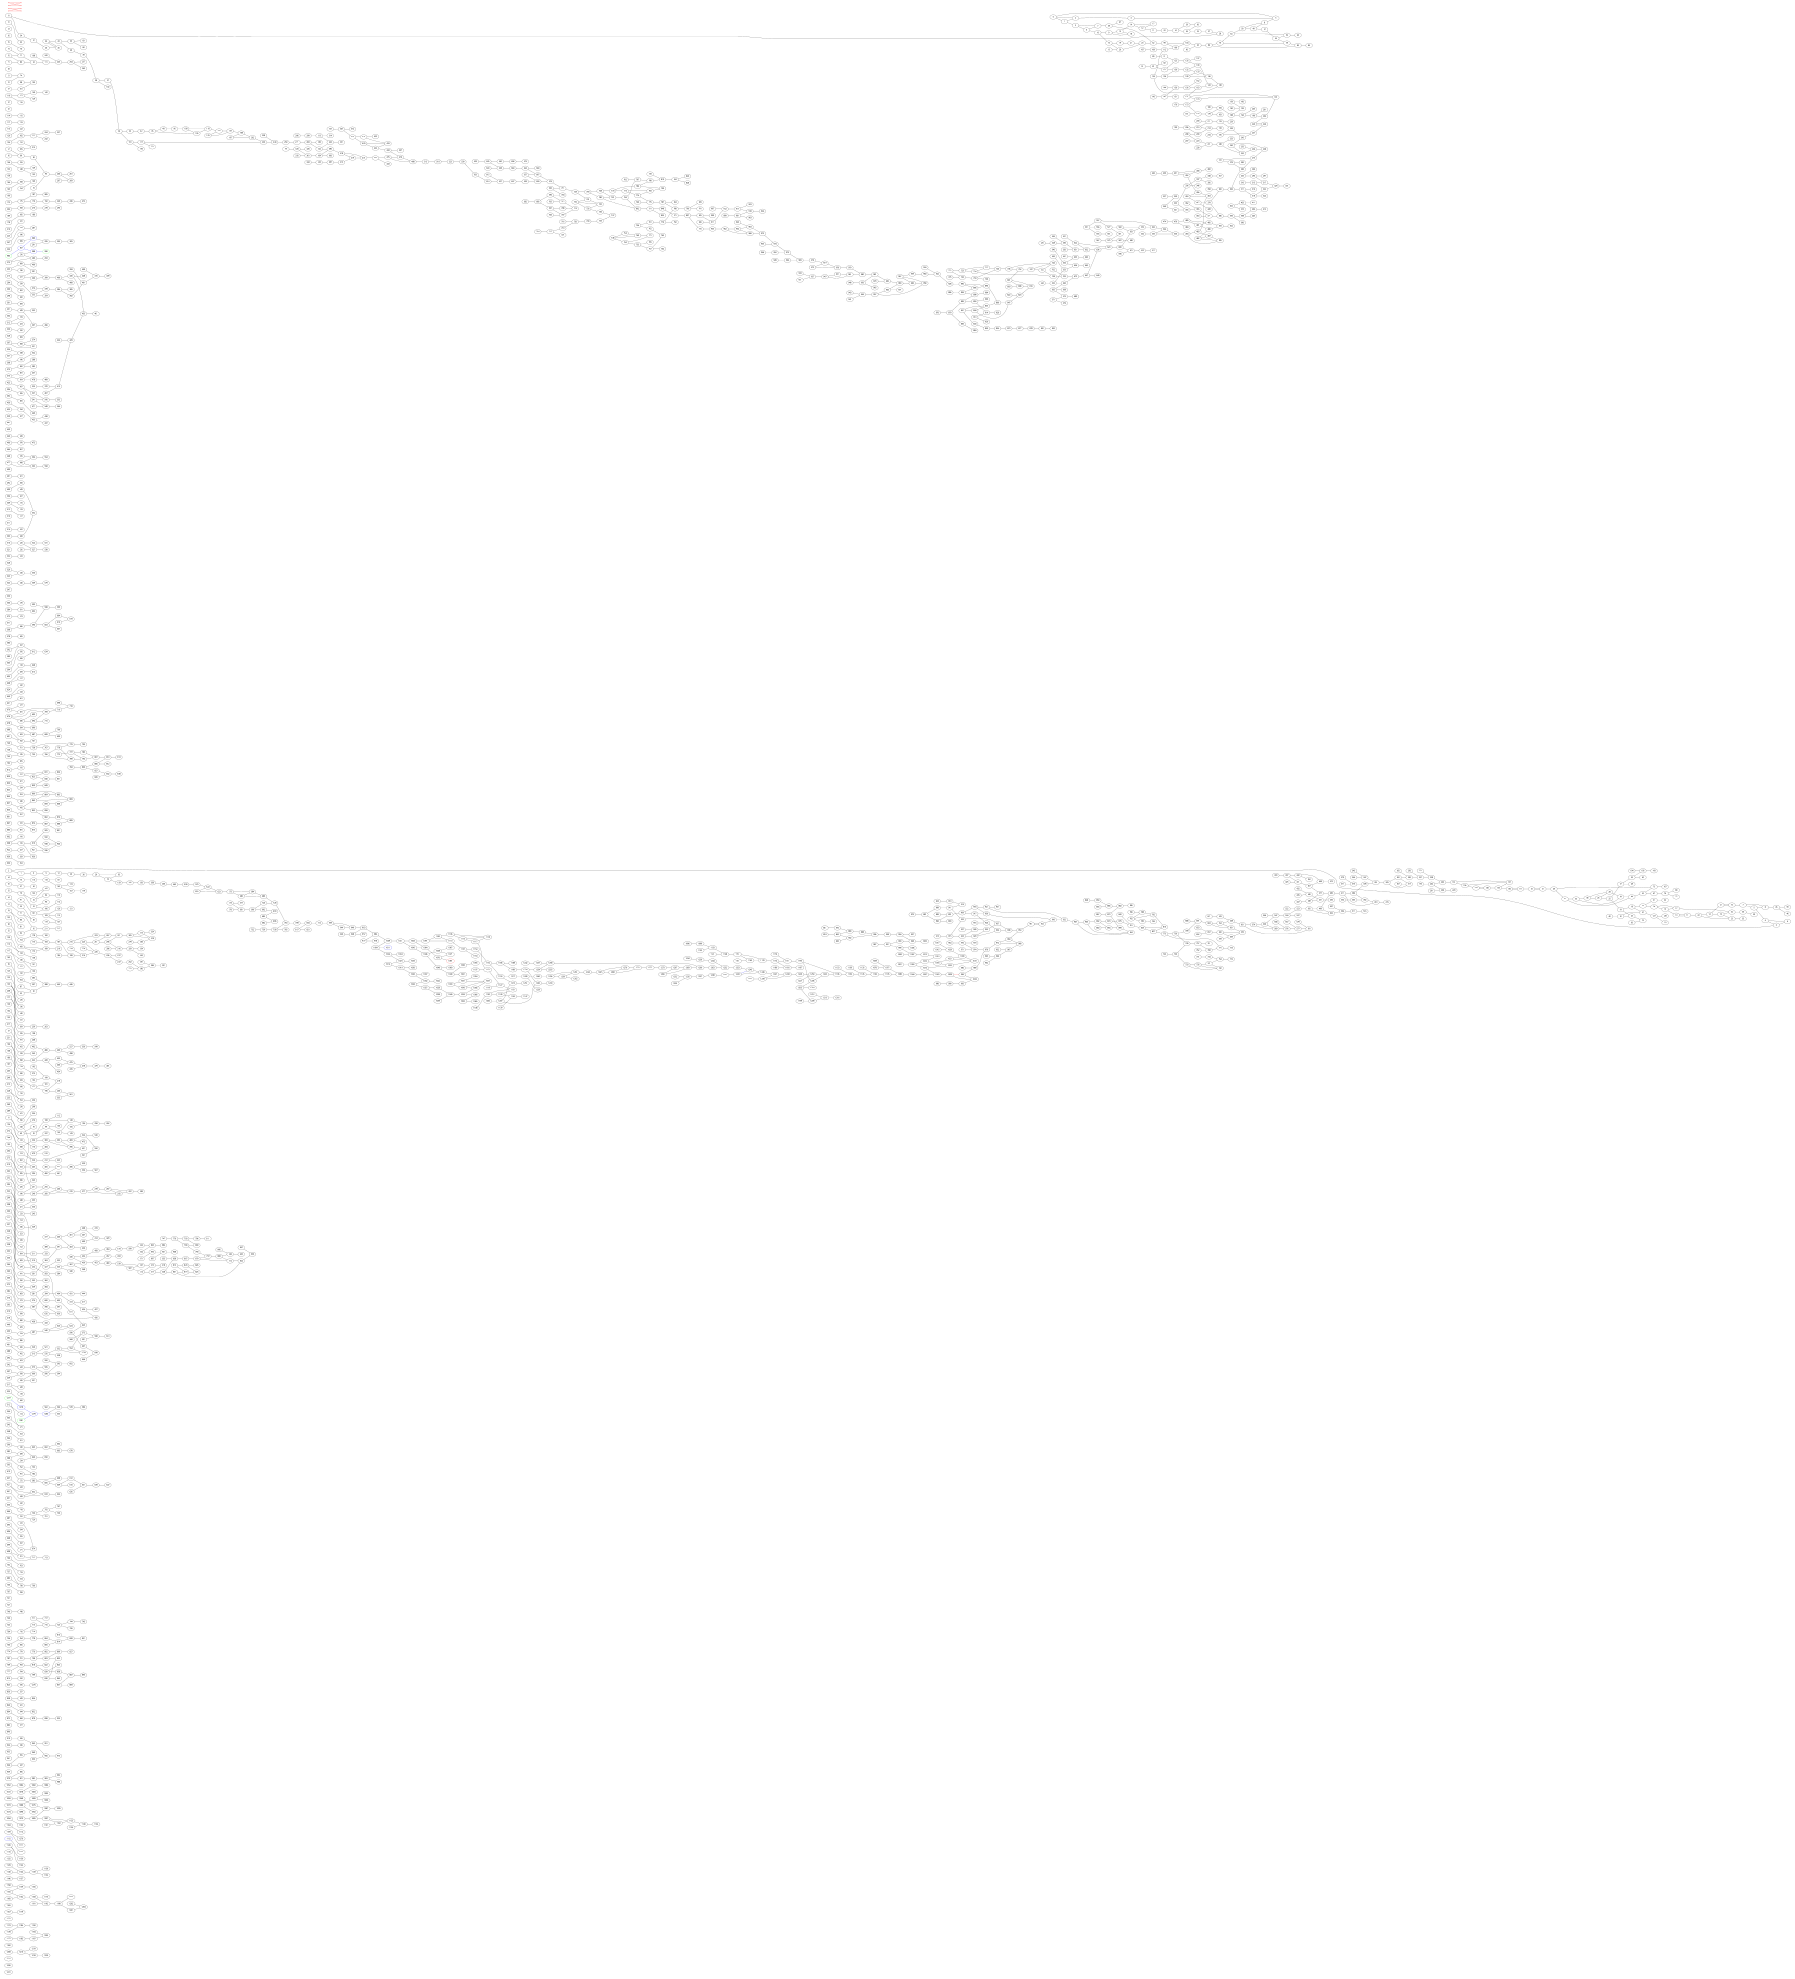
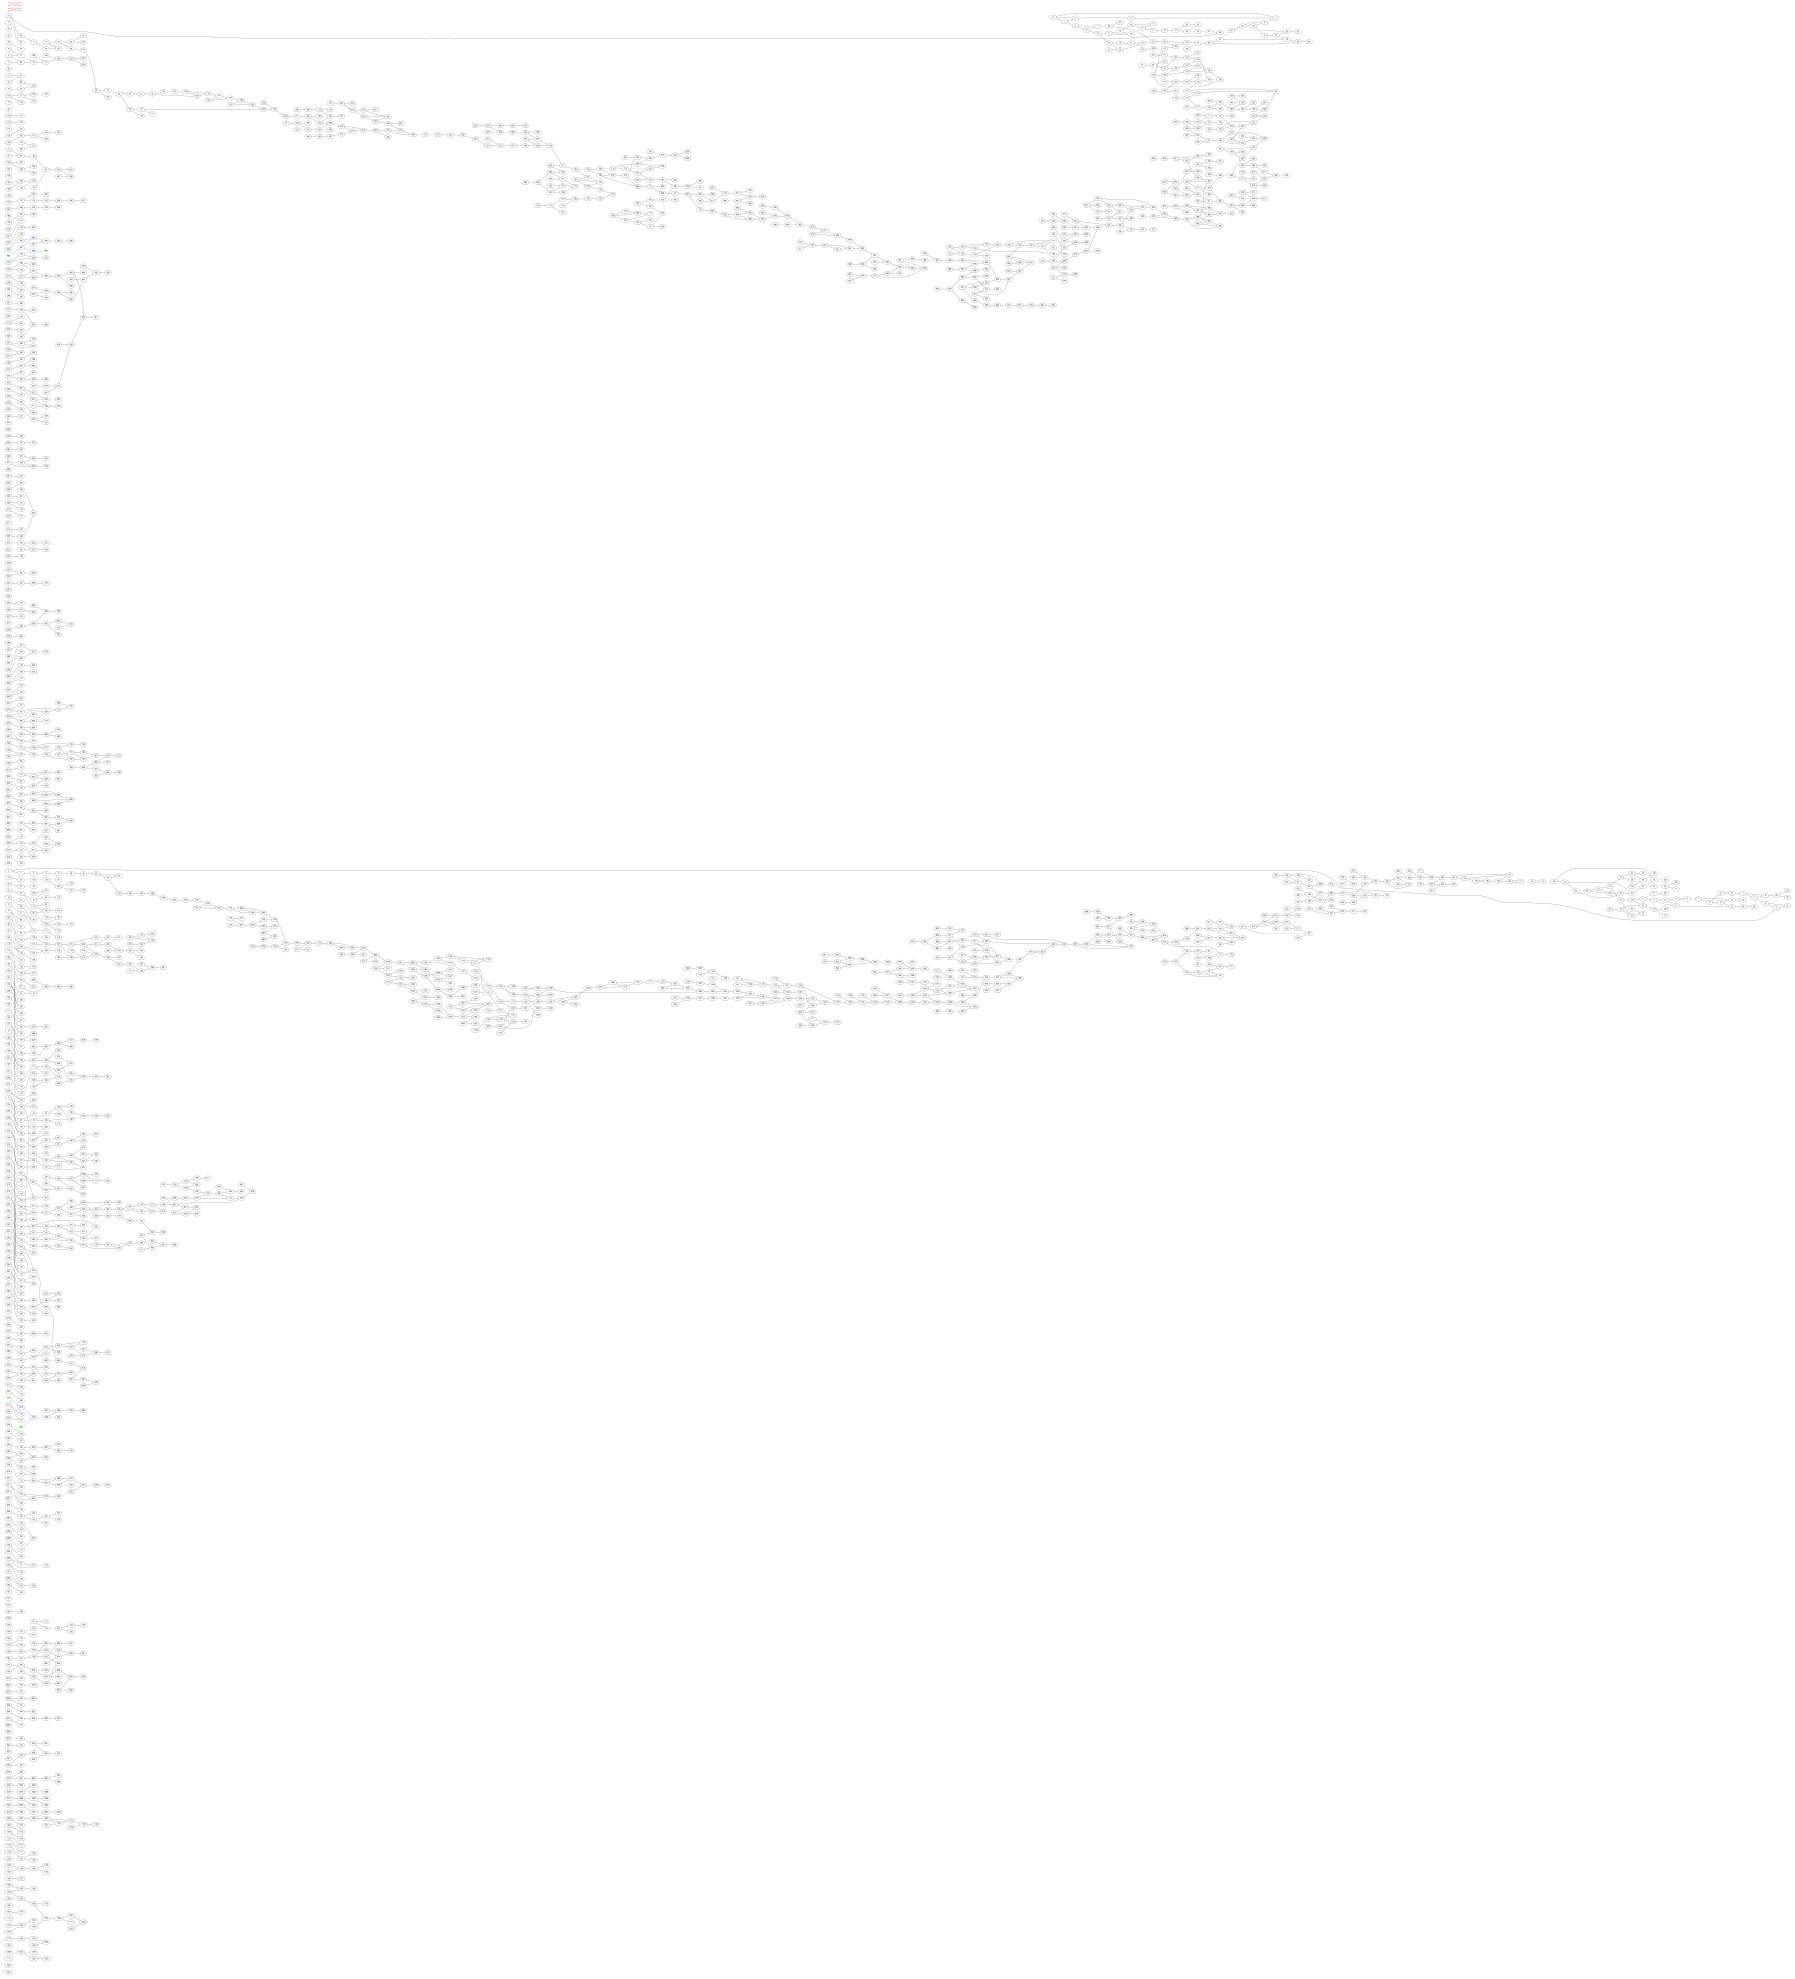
node "1113": added
